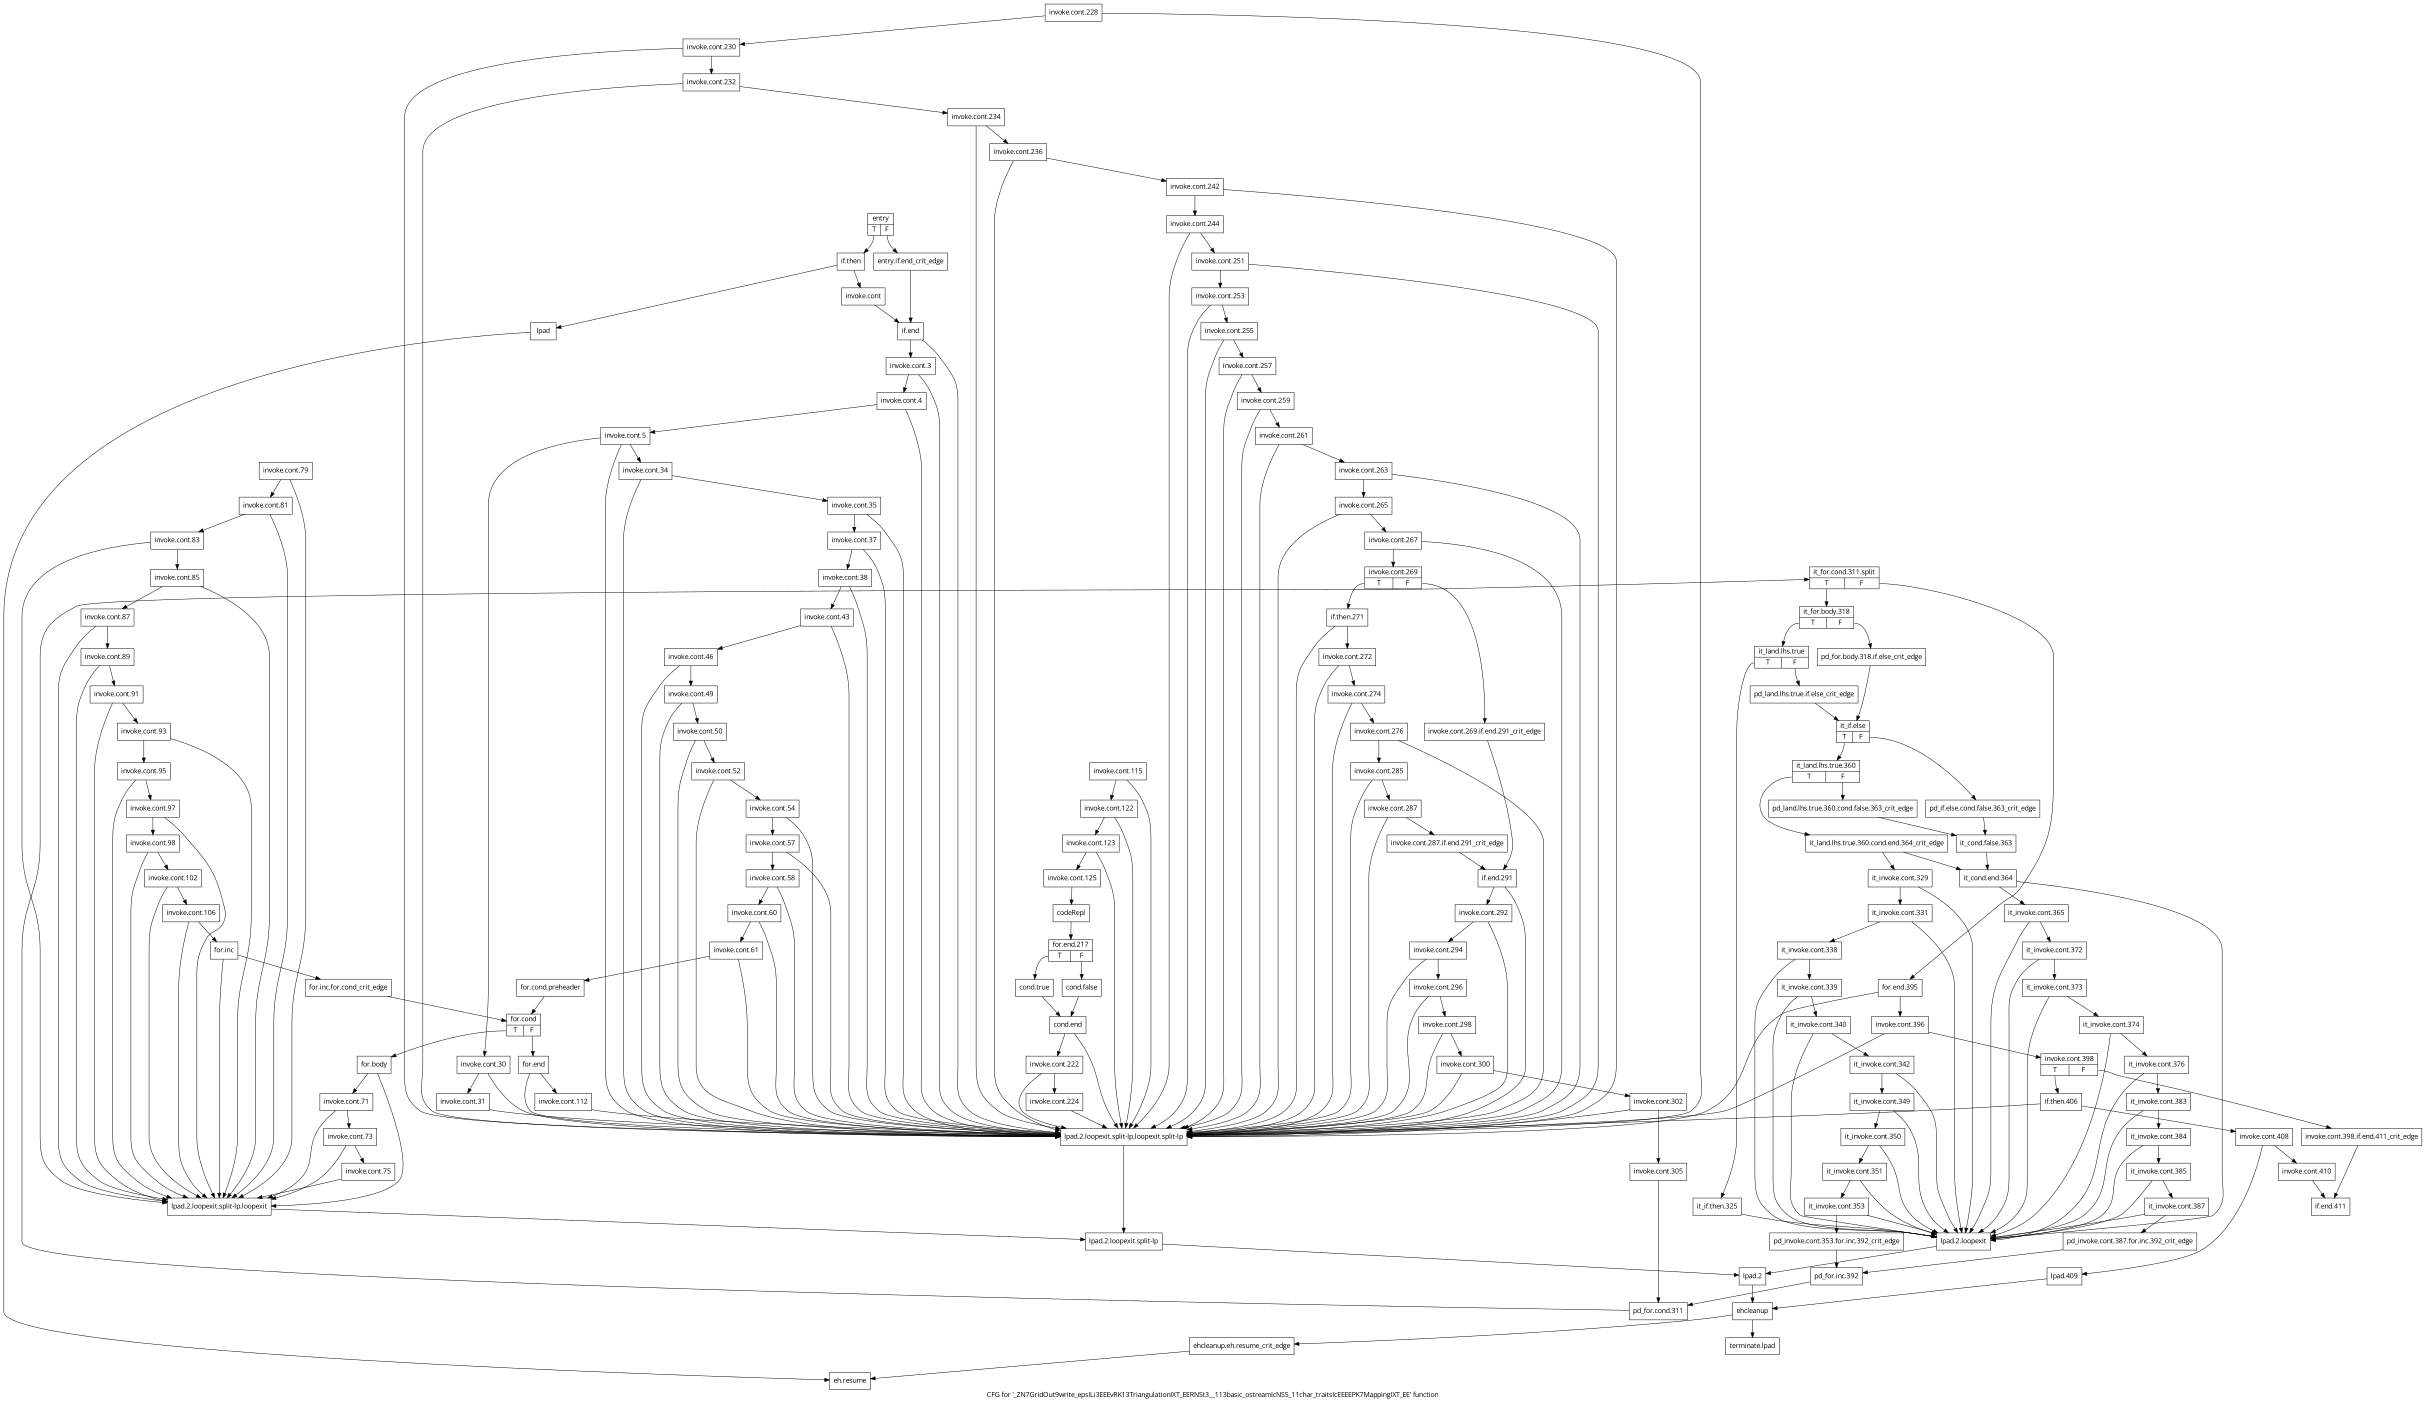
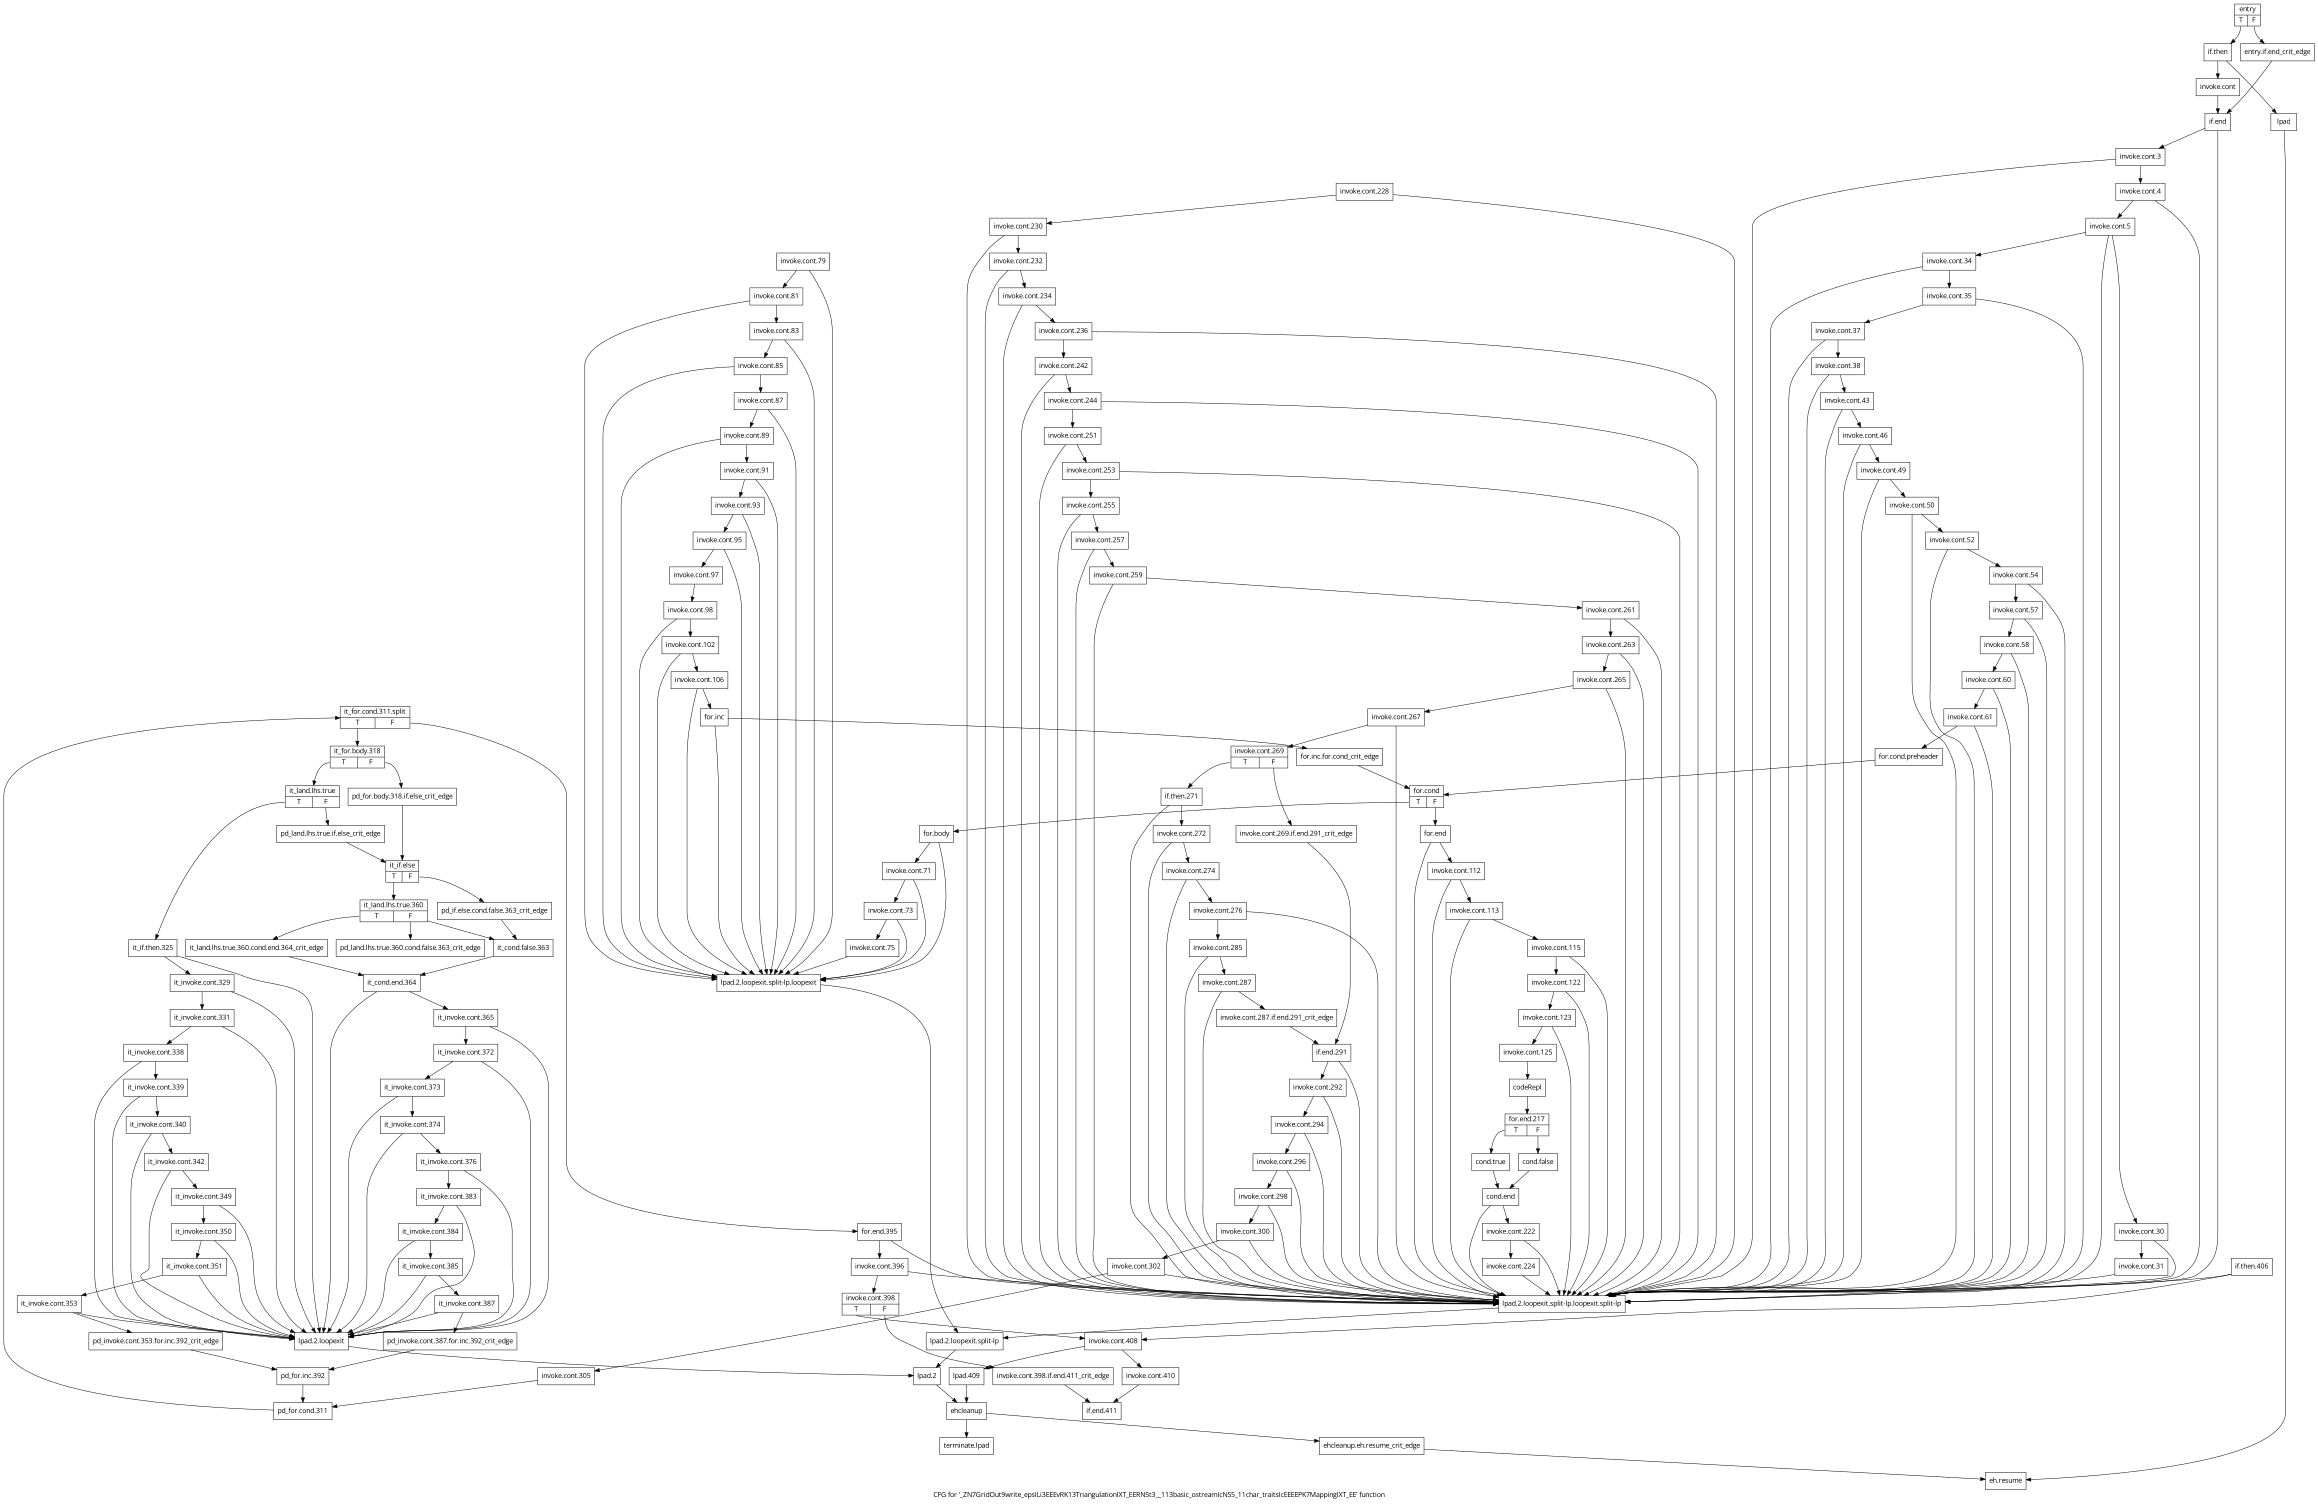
edge "pd_land.lhs.true.360.cond.false.363_crit_edge" -> "it_cond.false.363": now "it_land.lhs.true.360" -> "it_cond.false.363"
edge "it_land.lhs.true.360.cond.end.364_crit_edge" -> "it_invoke.cont.329": now "it_if.then.325" -> "it_invoke.cont.329"
node "invoke.cont.113": added
edge "invoke.cont.97" -> "lpad.2.loopexit.split-lp.loopexit": removed
edge "invoke.cont.398" -> "if.then.406": now "invoke.cont.398" -> "invoke.cont.408"
